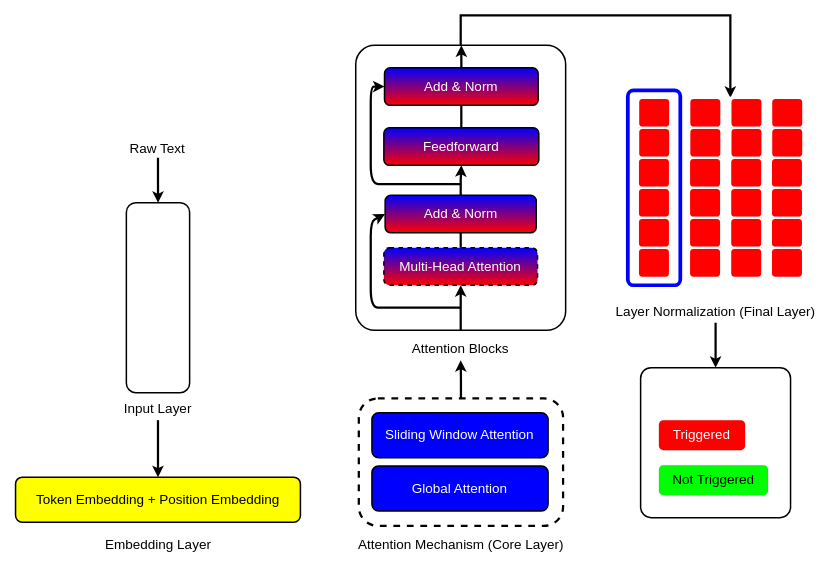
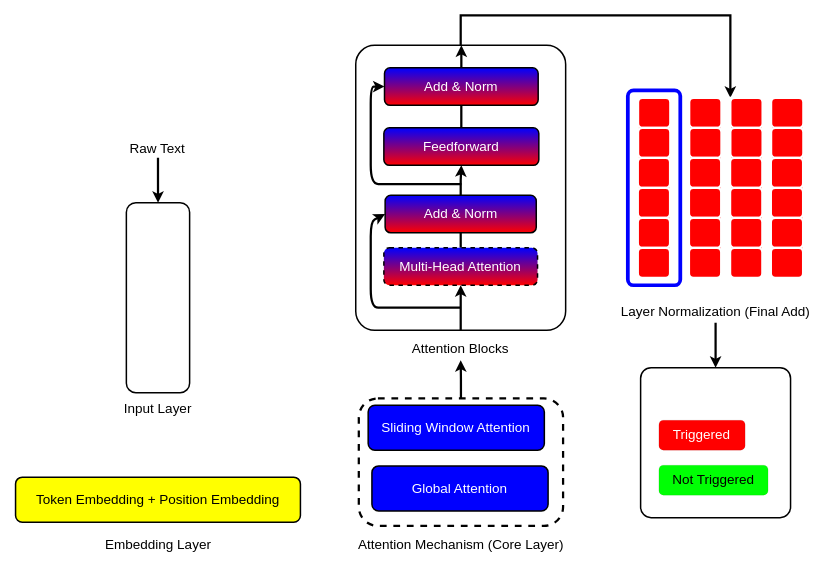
node "Layer Normalization (Final Layer)": label "Layer Normalization (Final Layer)" -> "Layer Normalization (Final Add)"
node "Sliding Window Attention": moved (460, 435) -> (456, 428)
edge "Input Layer" -> "Token Embedding + Position Embedding": removed
